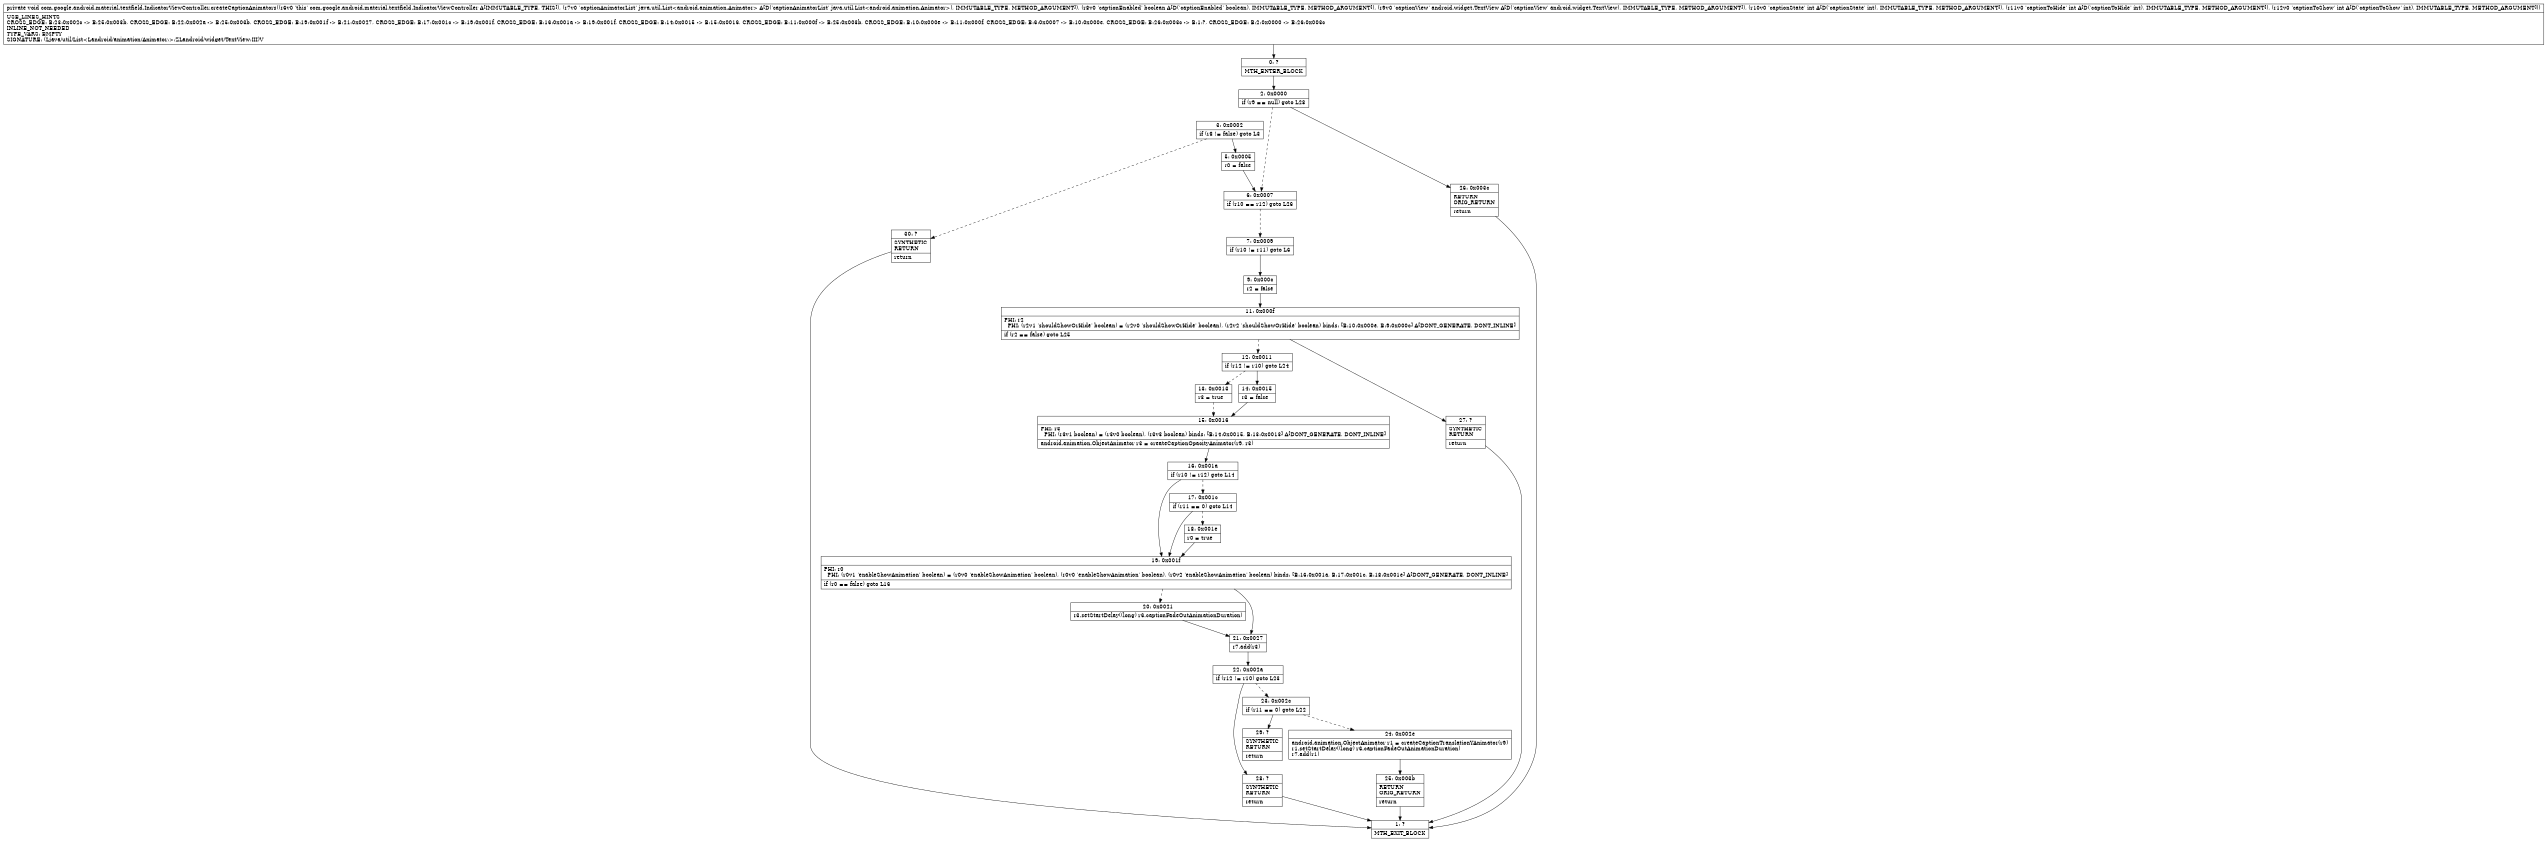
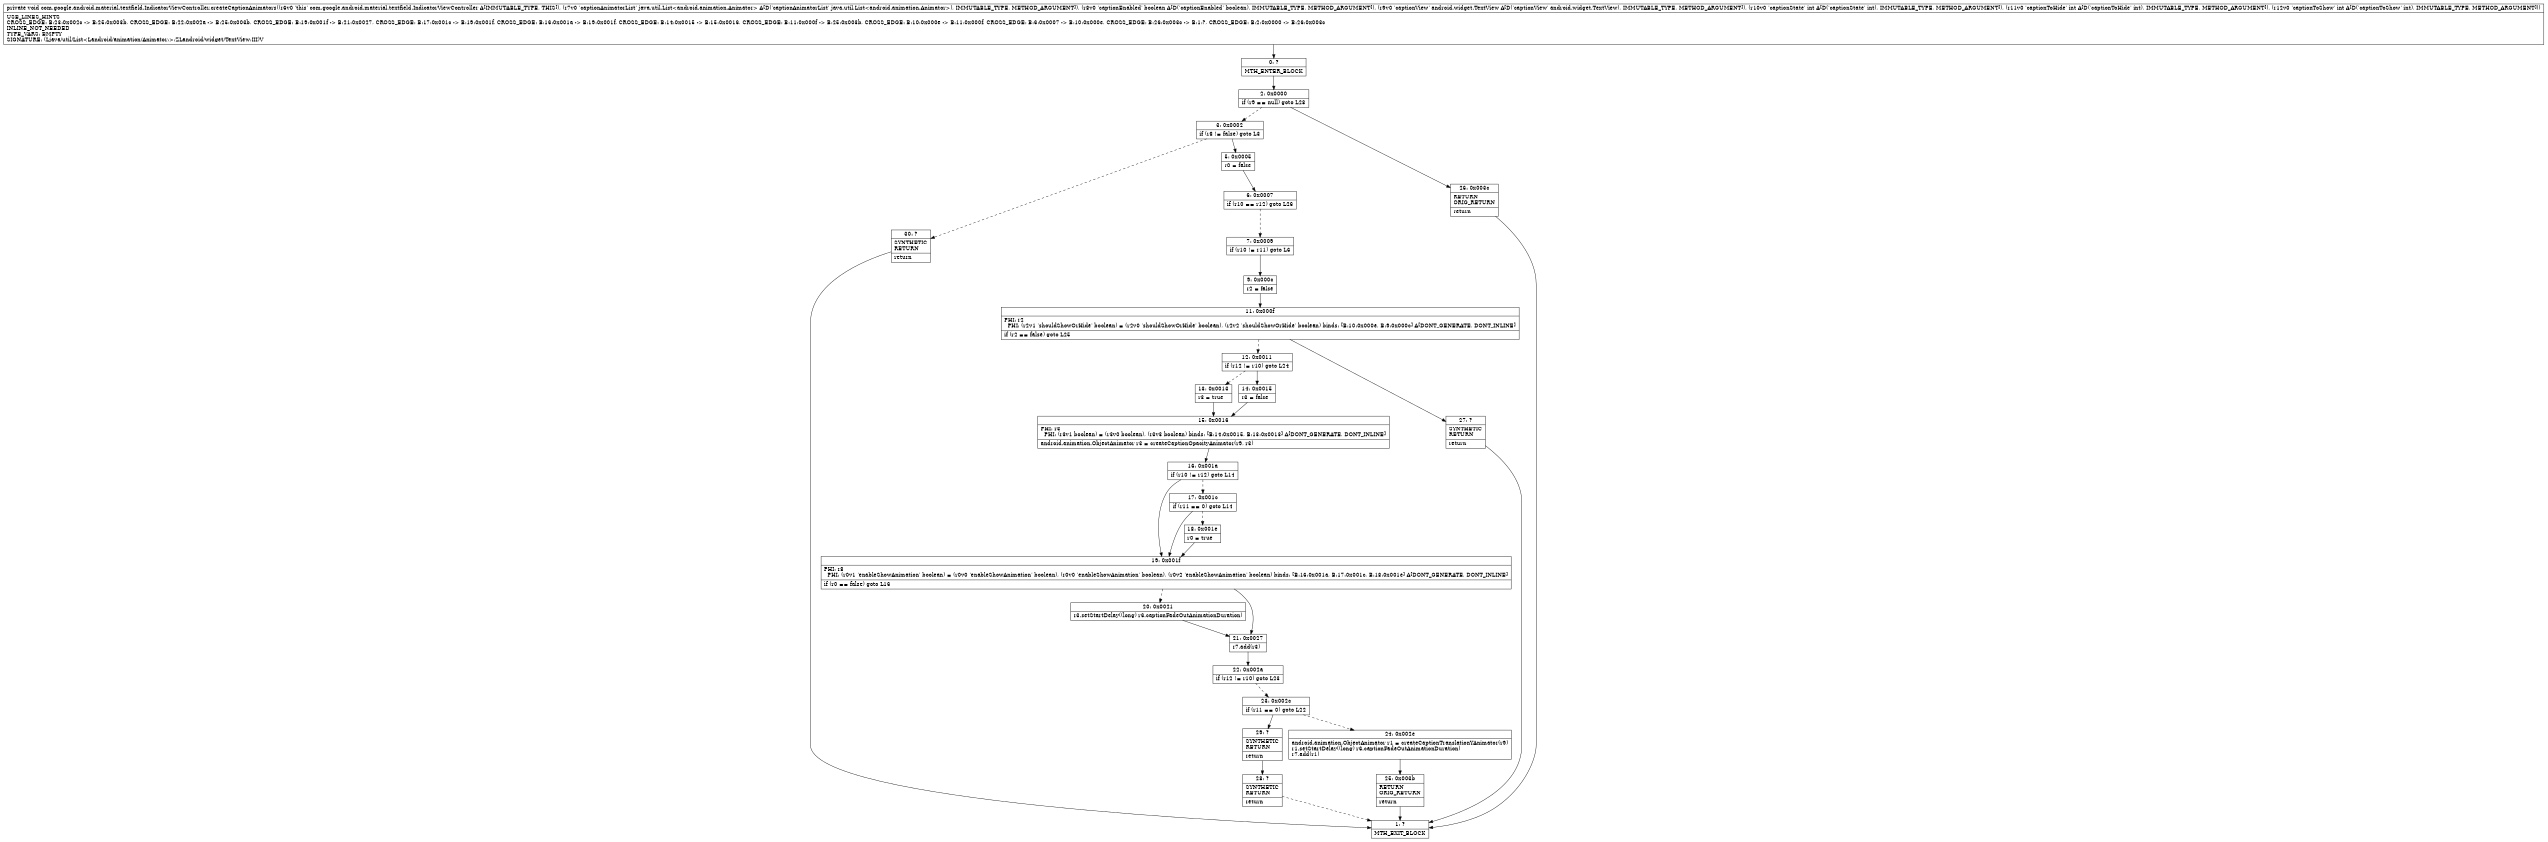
edge "2: 0x0000" -> "6: 0x0007": now "2: 0x0000" -> "3: 0x0002"
edge "13: 0x0013" -> "15: 0x0016": style dashed -> solid
node "19: 0x001f": text "PHI: r0" -> "PHI: r8"
edge "22: 0x002a" -> "28: ?": now "29: ?" -> "28: ?"
edge "28: ?" -> "1: ?": style solid -> dashed
